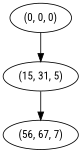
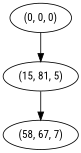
node "(15, 31, 5)": label "(15, 31, 5)" -> "(15, 81, 5)"
node "(56, 67, 7)": label "(56, 67, 7)" -> "(58, 67, 7)"
